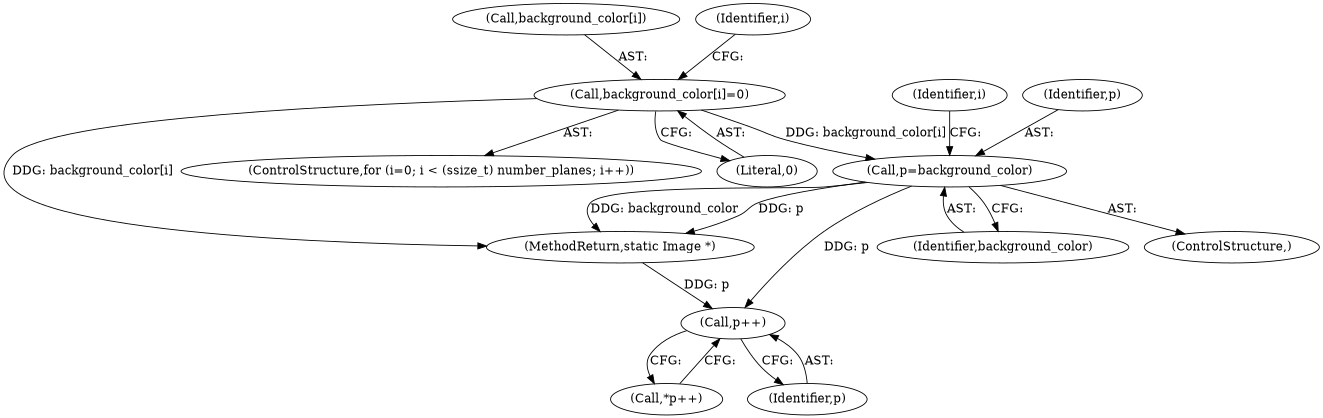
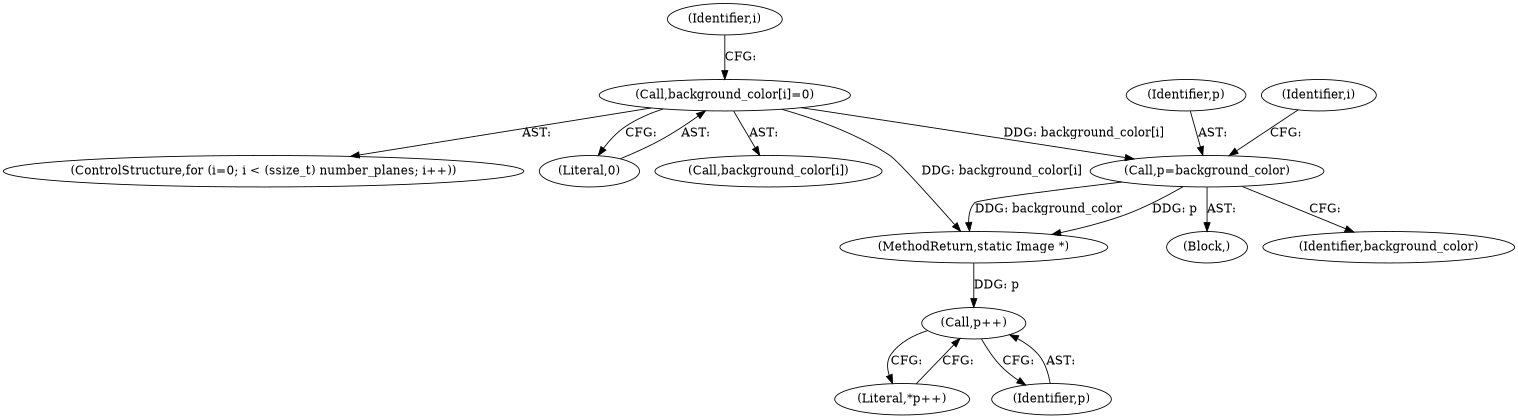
edge "(Call,background_color[i])" -> "(Call,background_color[i]=0)": reversed
edge "(Identifier,background_color)" -> "(Call,p=background_color)": removed, label "AST:"
edge "(Call,p=background_color)" -> "(Call,p++)": removed, label "DDG: p"
node "(ControlStructure,)": label "(ControlStructure,)" -> "(Block,)"
node "(Call,*p++)": label "(Call,*p++)" -> "(Literal,*p++)"
